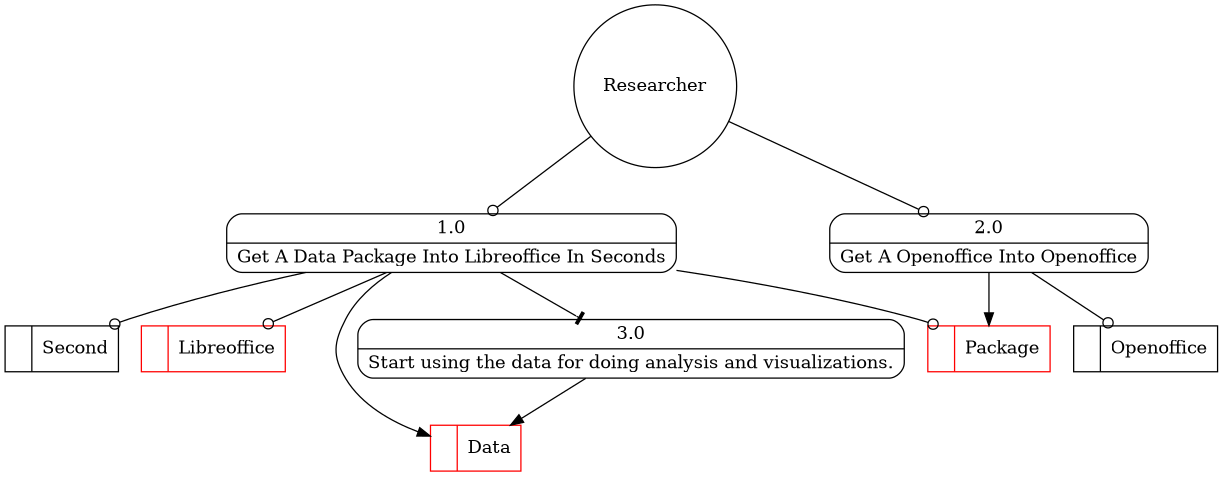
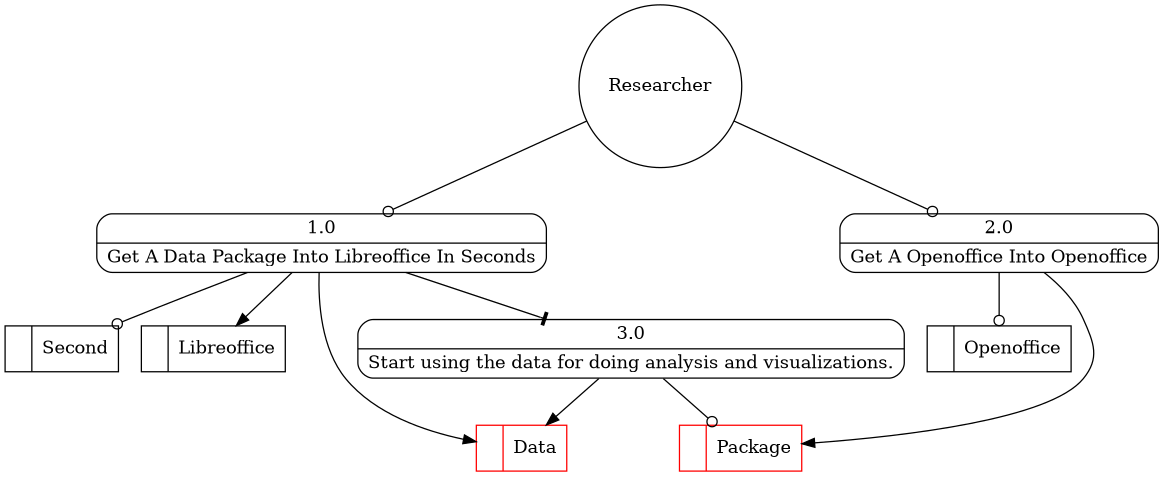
edge "1.0" -> "Package": now "3.0" -> "Package"
edge "1.0" -> "Libreoffice": arrowhead odot -> normal
node "Libreoffice": color red -> black
